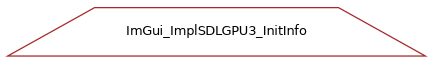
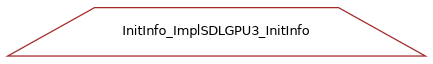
node "ImGui_ImplSDLGPU3_InitInfo": label "ImGui_ImplSDLGPU3_InitInfo" -> "InitInfo_ImplSDLGPU3_InitInfo"
